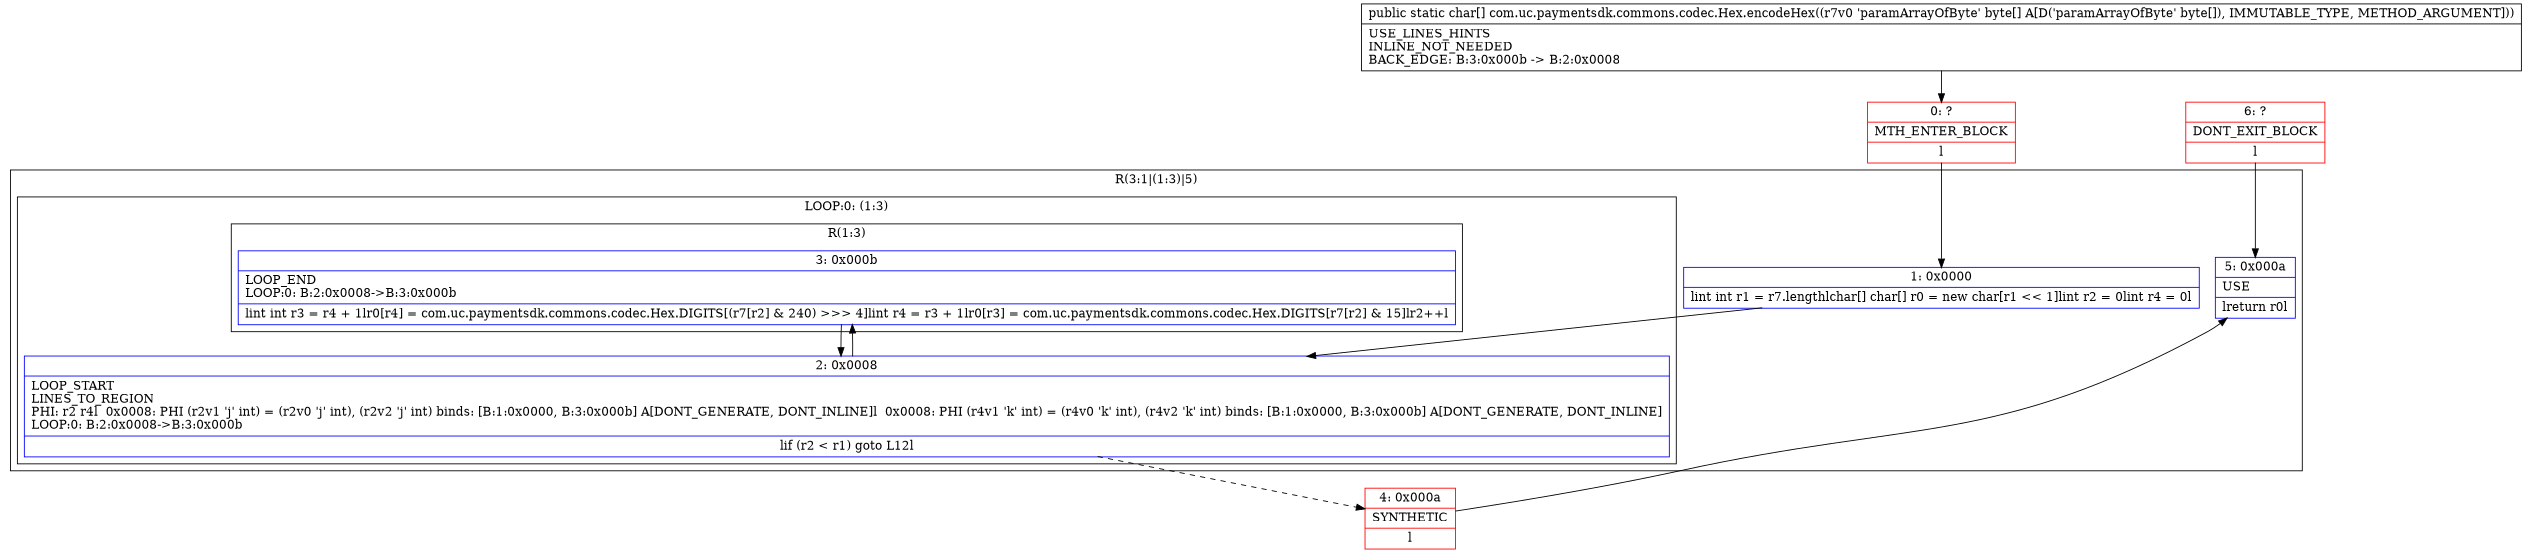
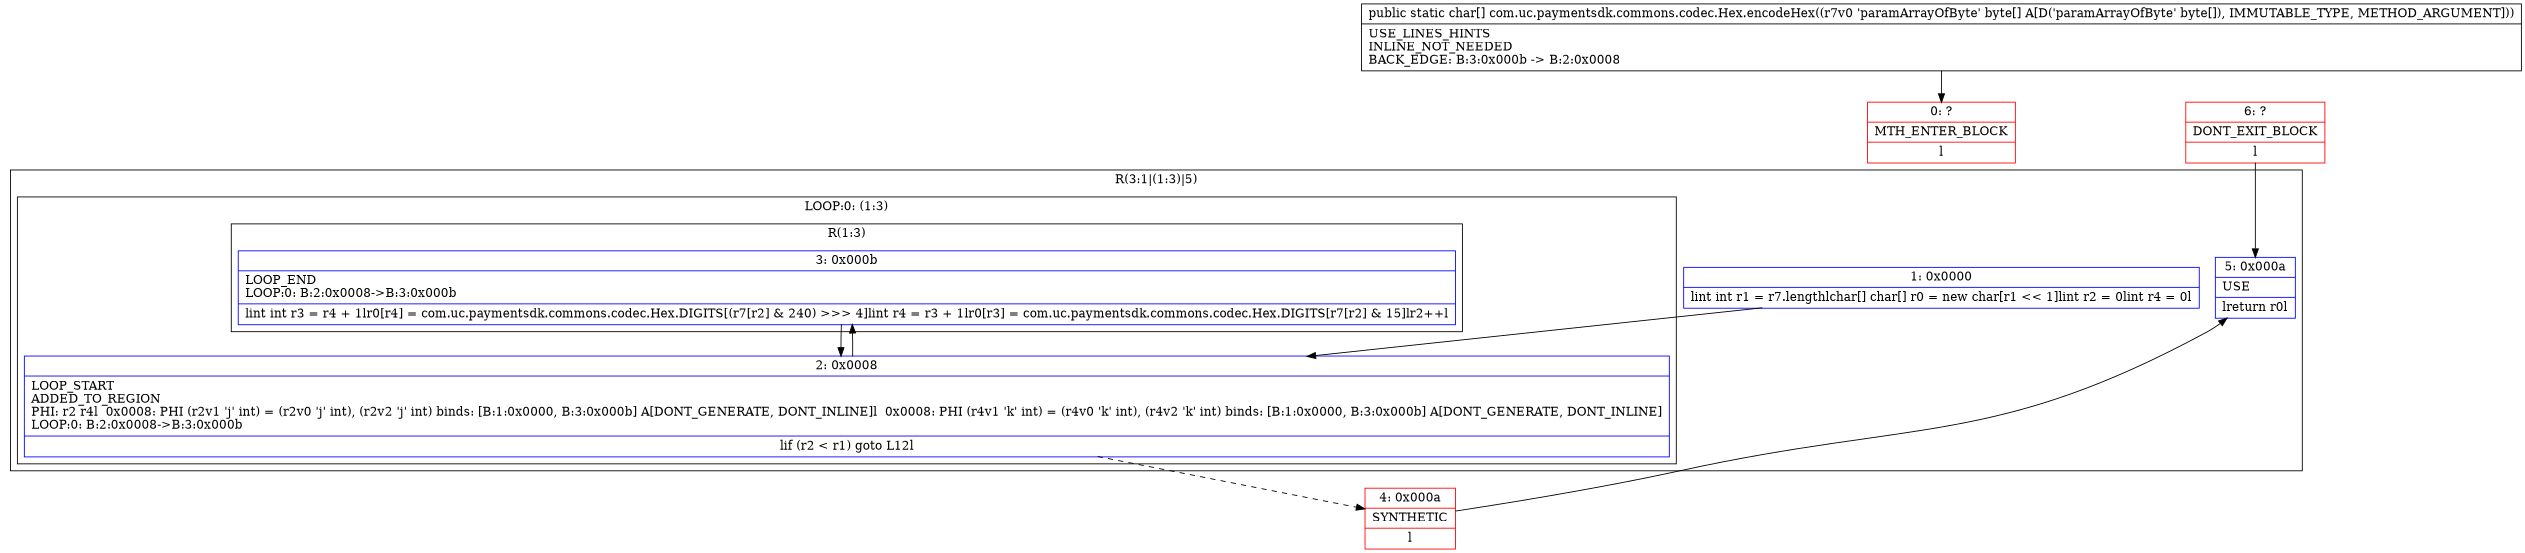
edge "0: ?" -> "1: 0x0000": removed
node "2: 0x0008": text "LINES_TO_REGION" -> "ADDED_TO_REGION"
